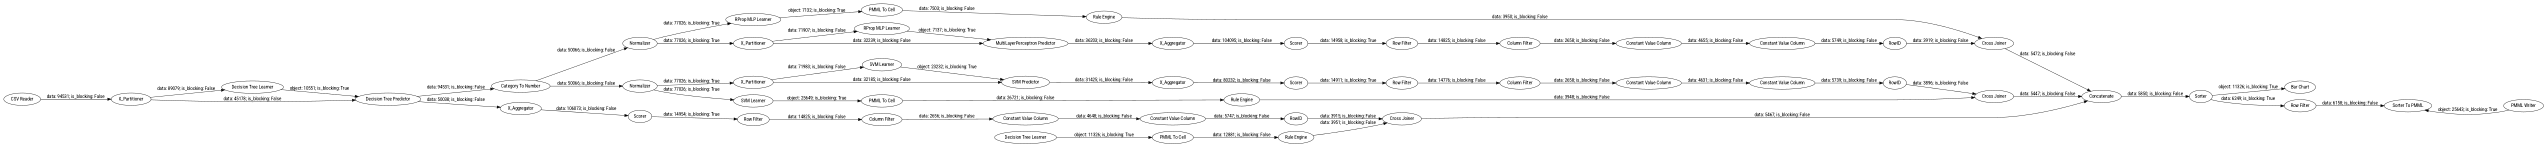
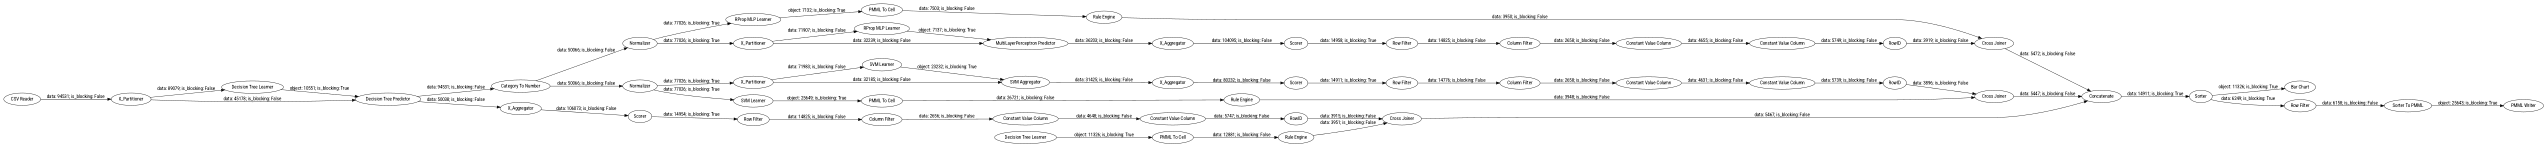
node "SVM Predictor": label "SVM Predictor" -> "SVM Aggregator"
edge "Concatenate" -> "Sorter": label "data: 5850; is_blocking: False" -> "data: 14911; is_blocking: True"
edge "PMML Writer" -> "Sorter To PMML": reversed
